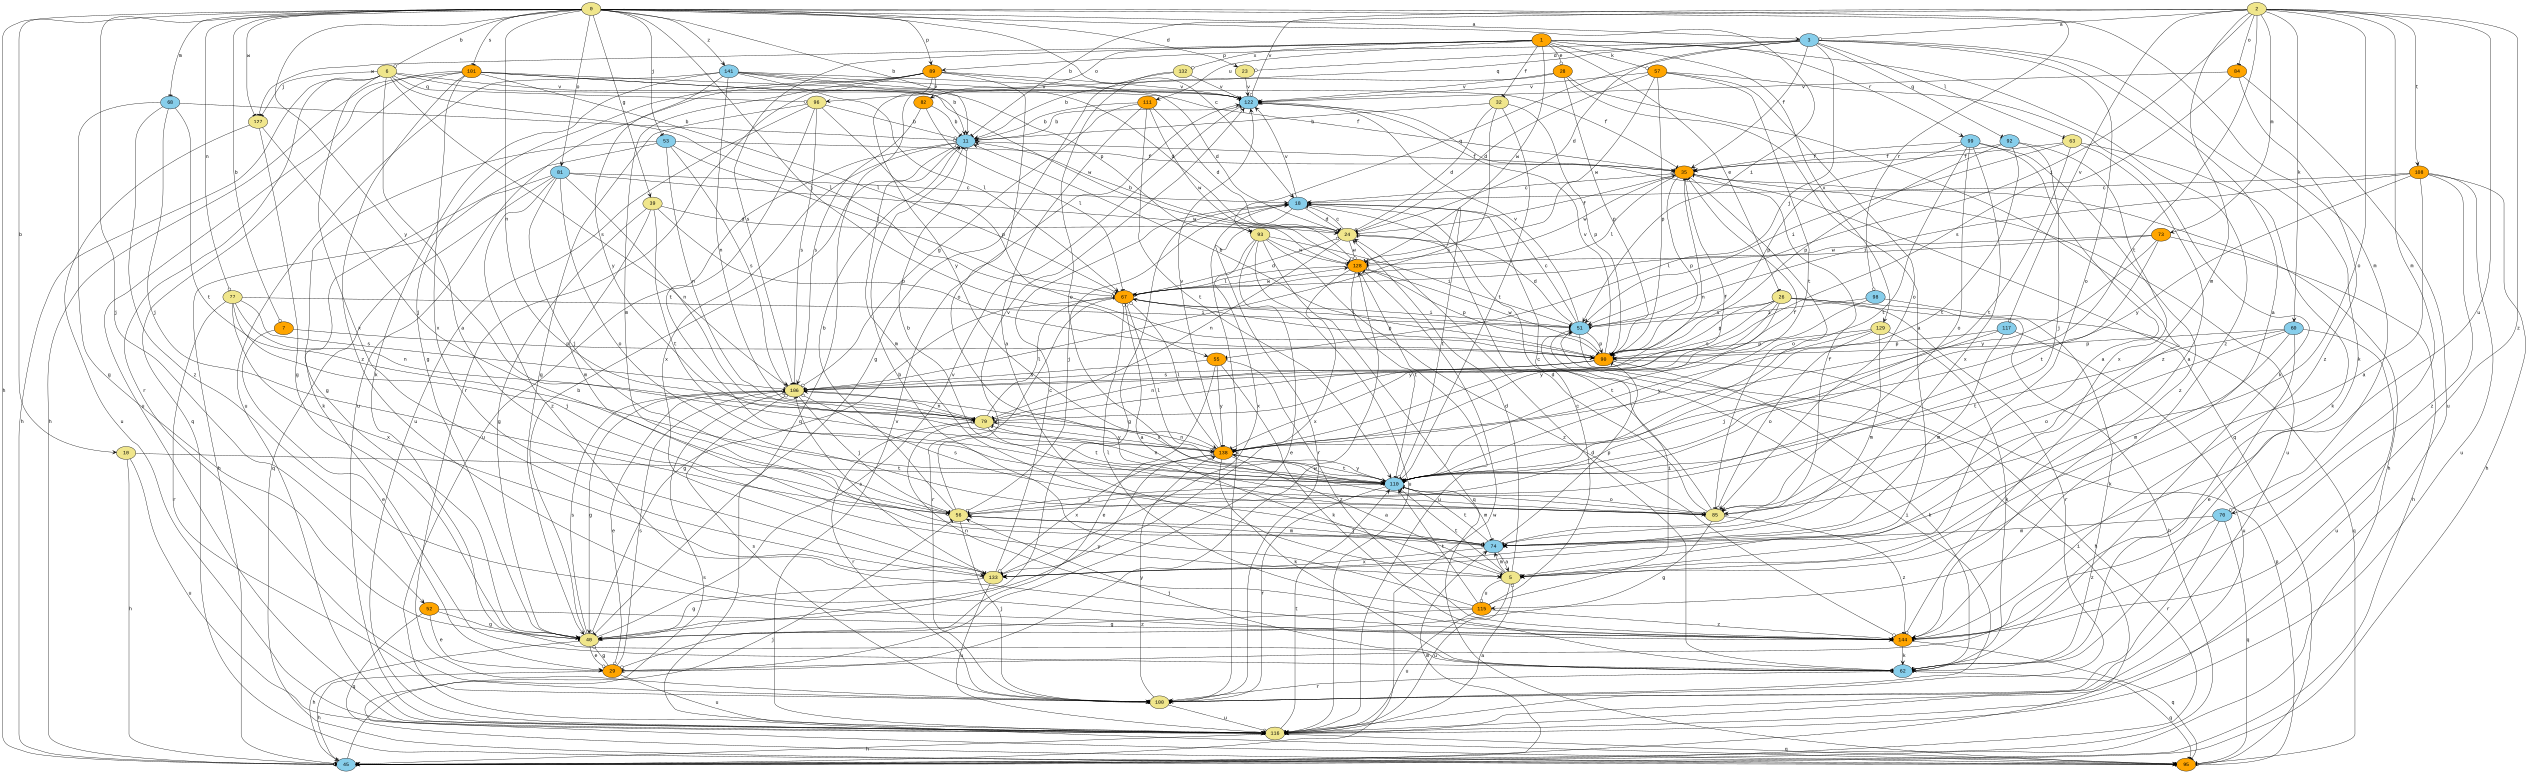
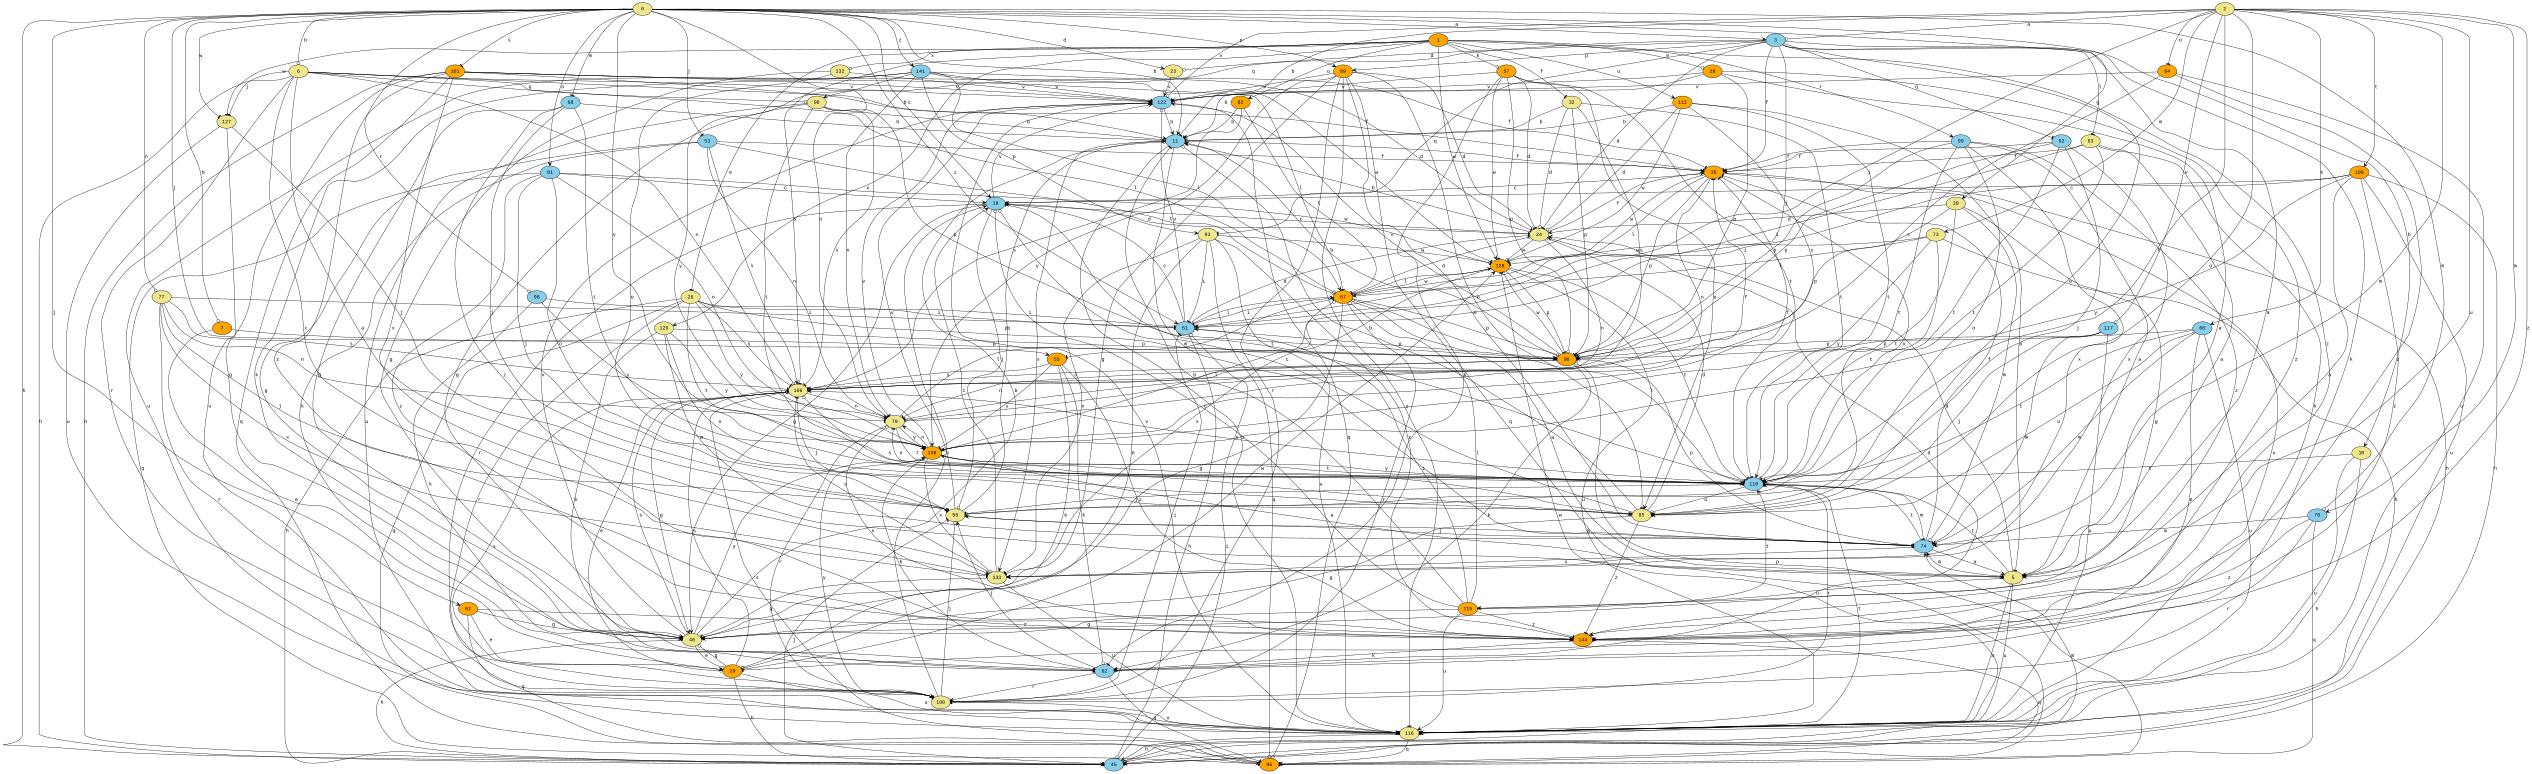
node "73": fillcolor orange -> khaki
edge "111" -> "106": label "g" -> "s"
edge "81" -> "45": removed, label "h"
edge "56" -> "100": reversed
